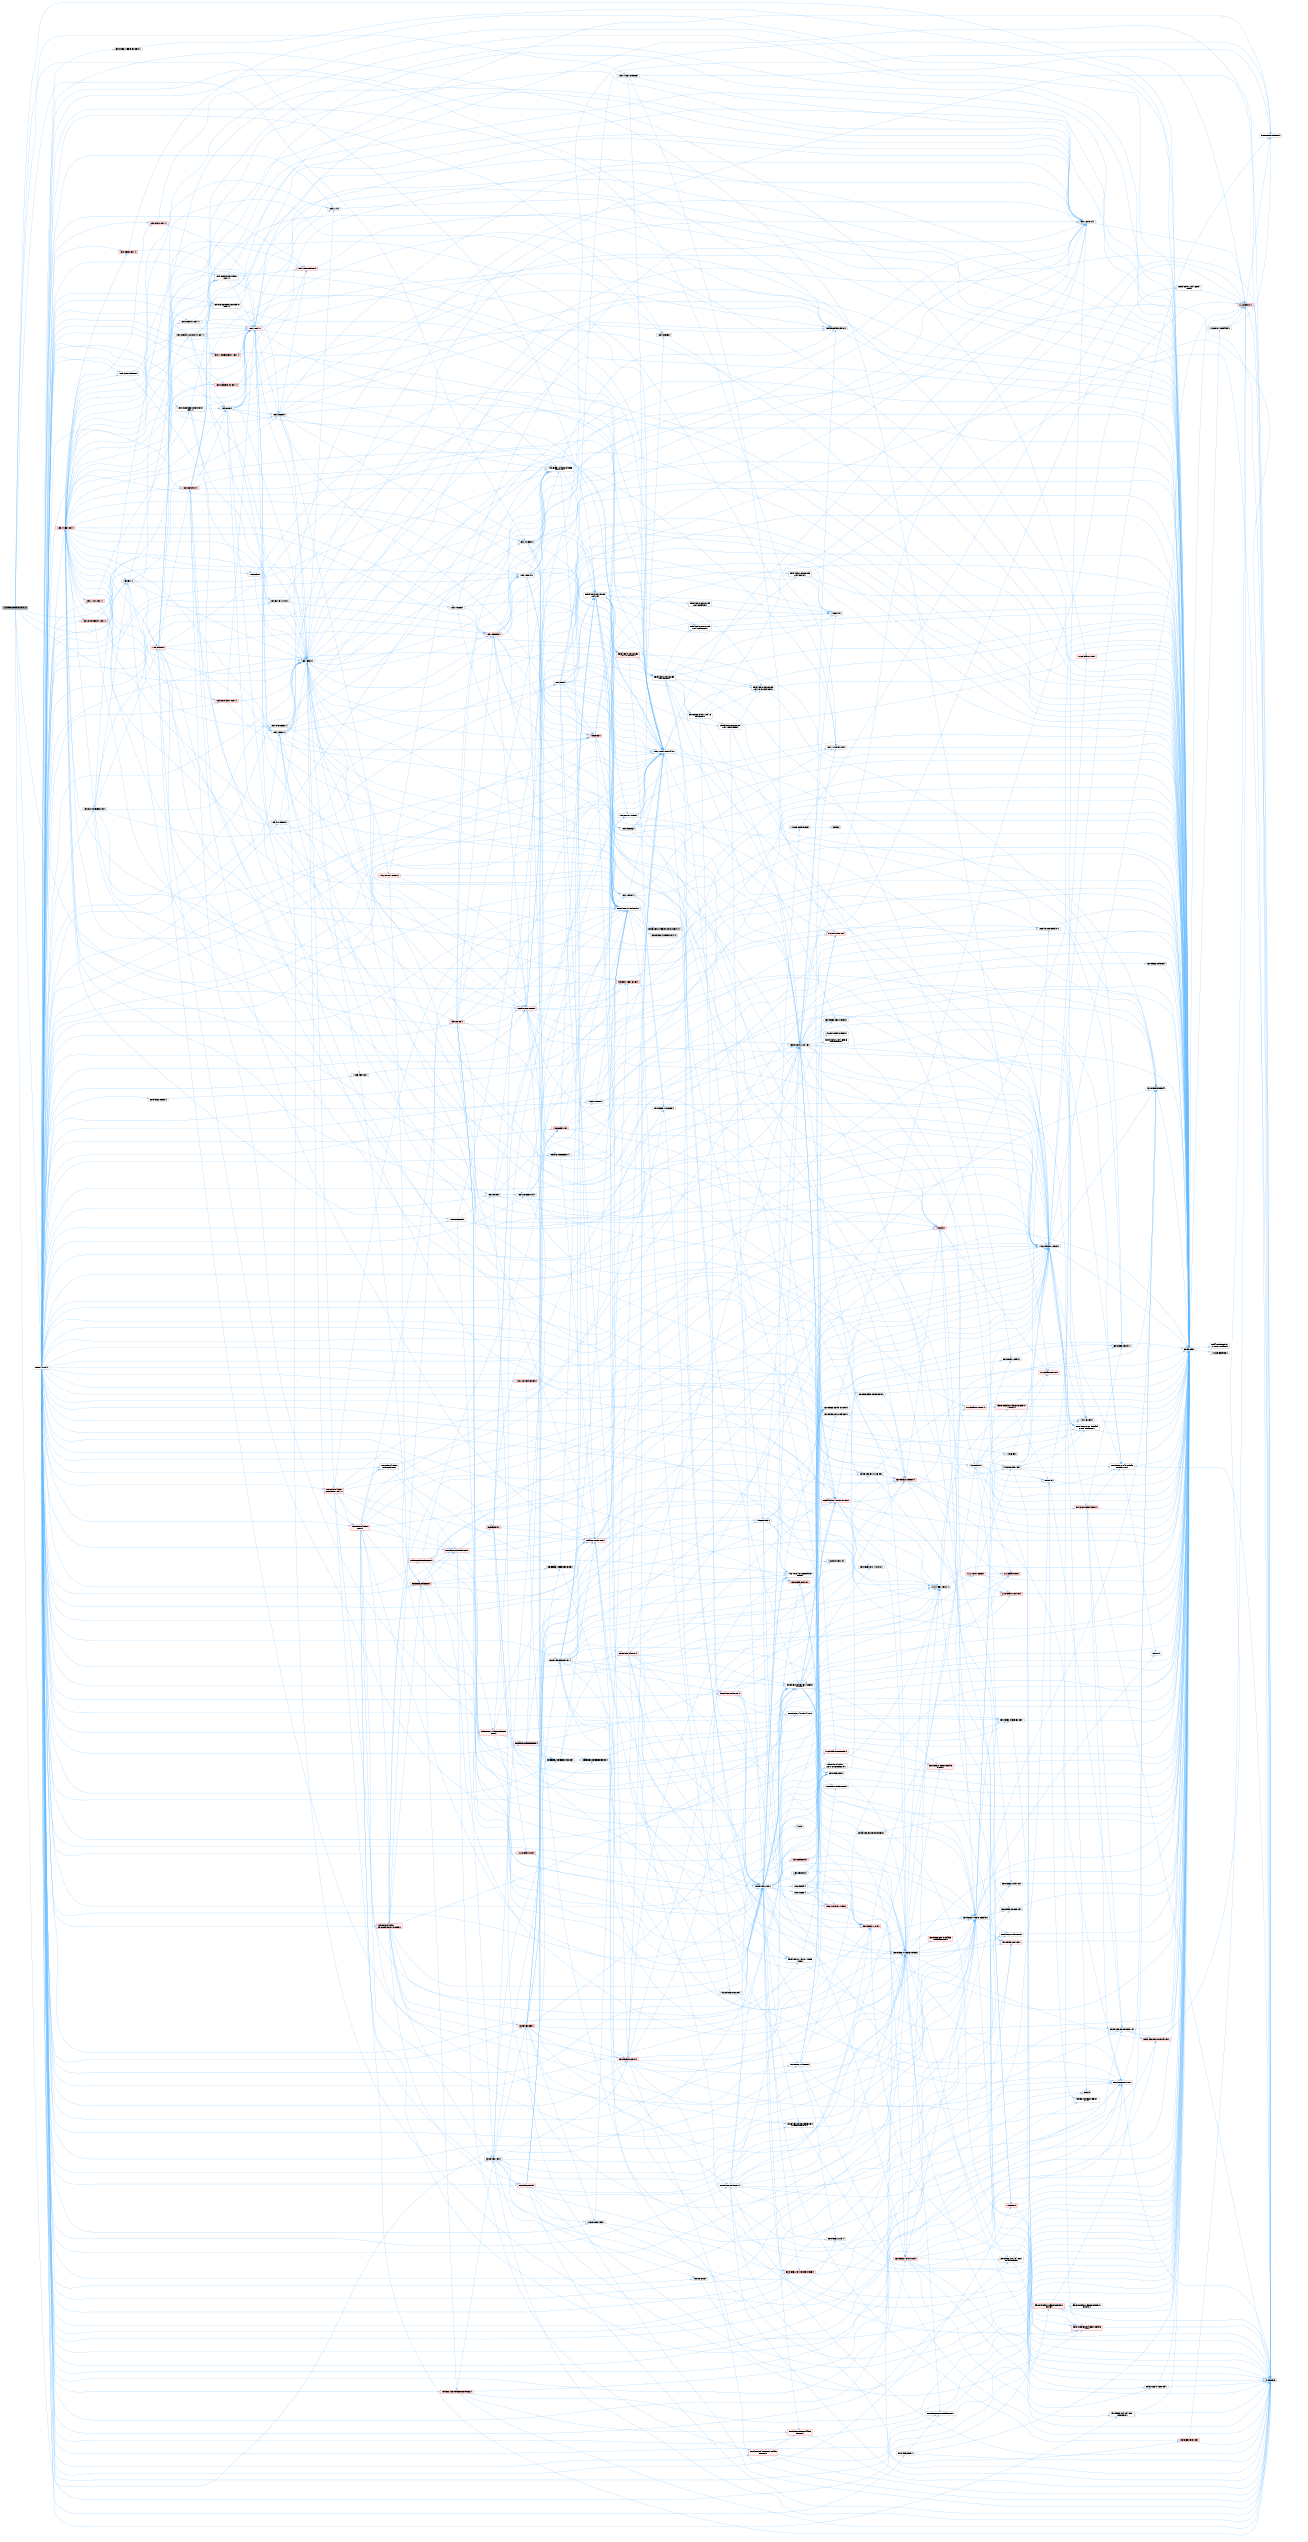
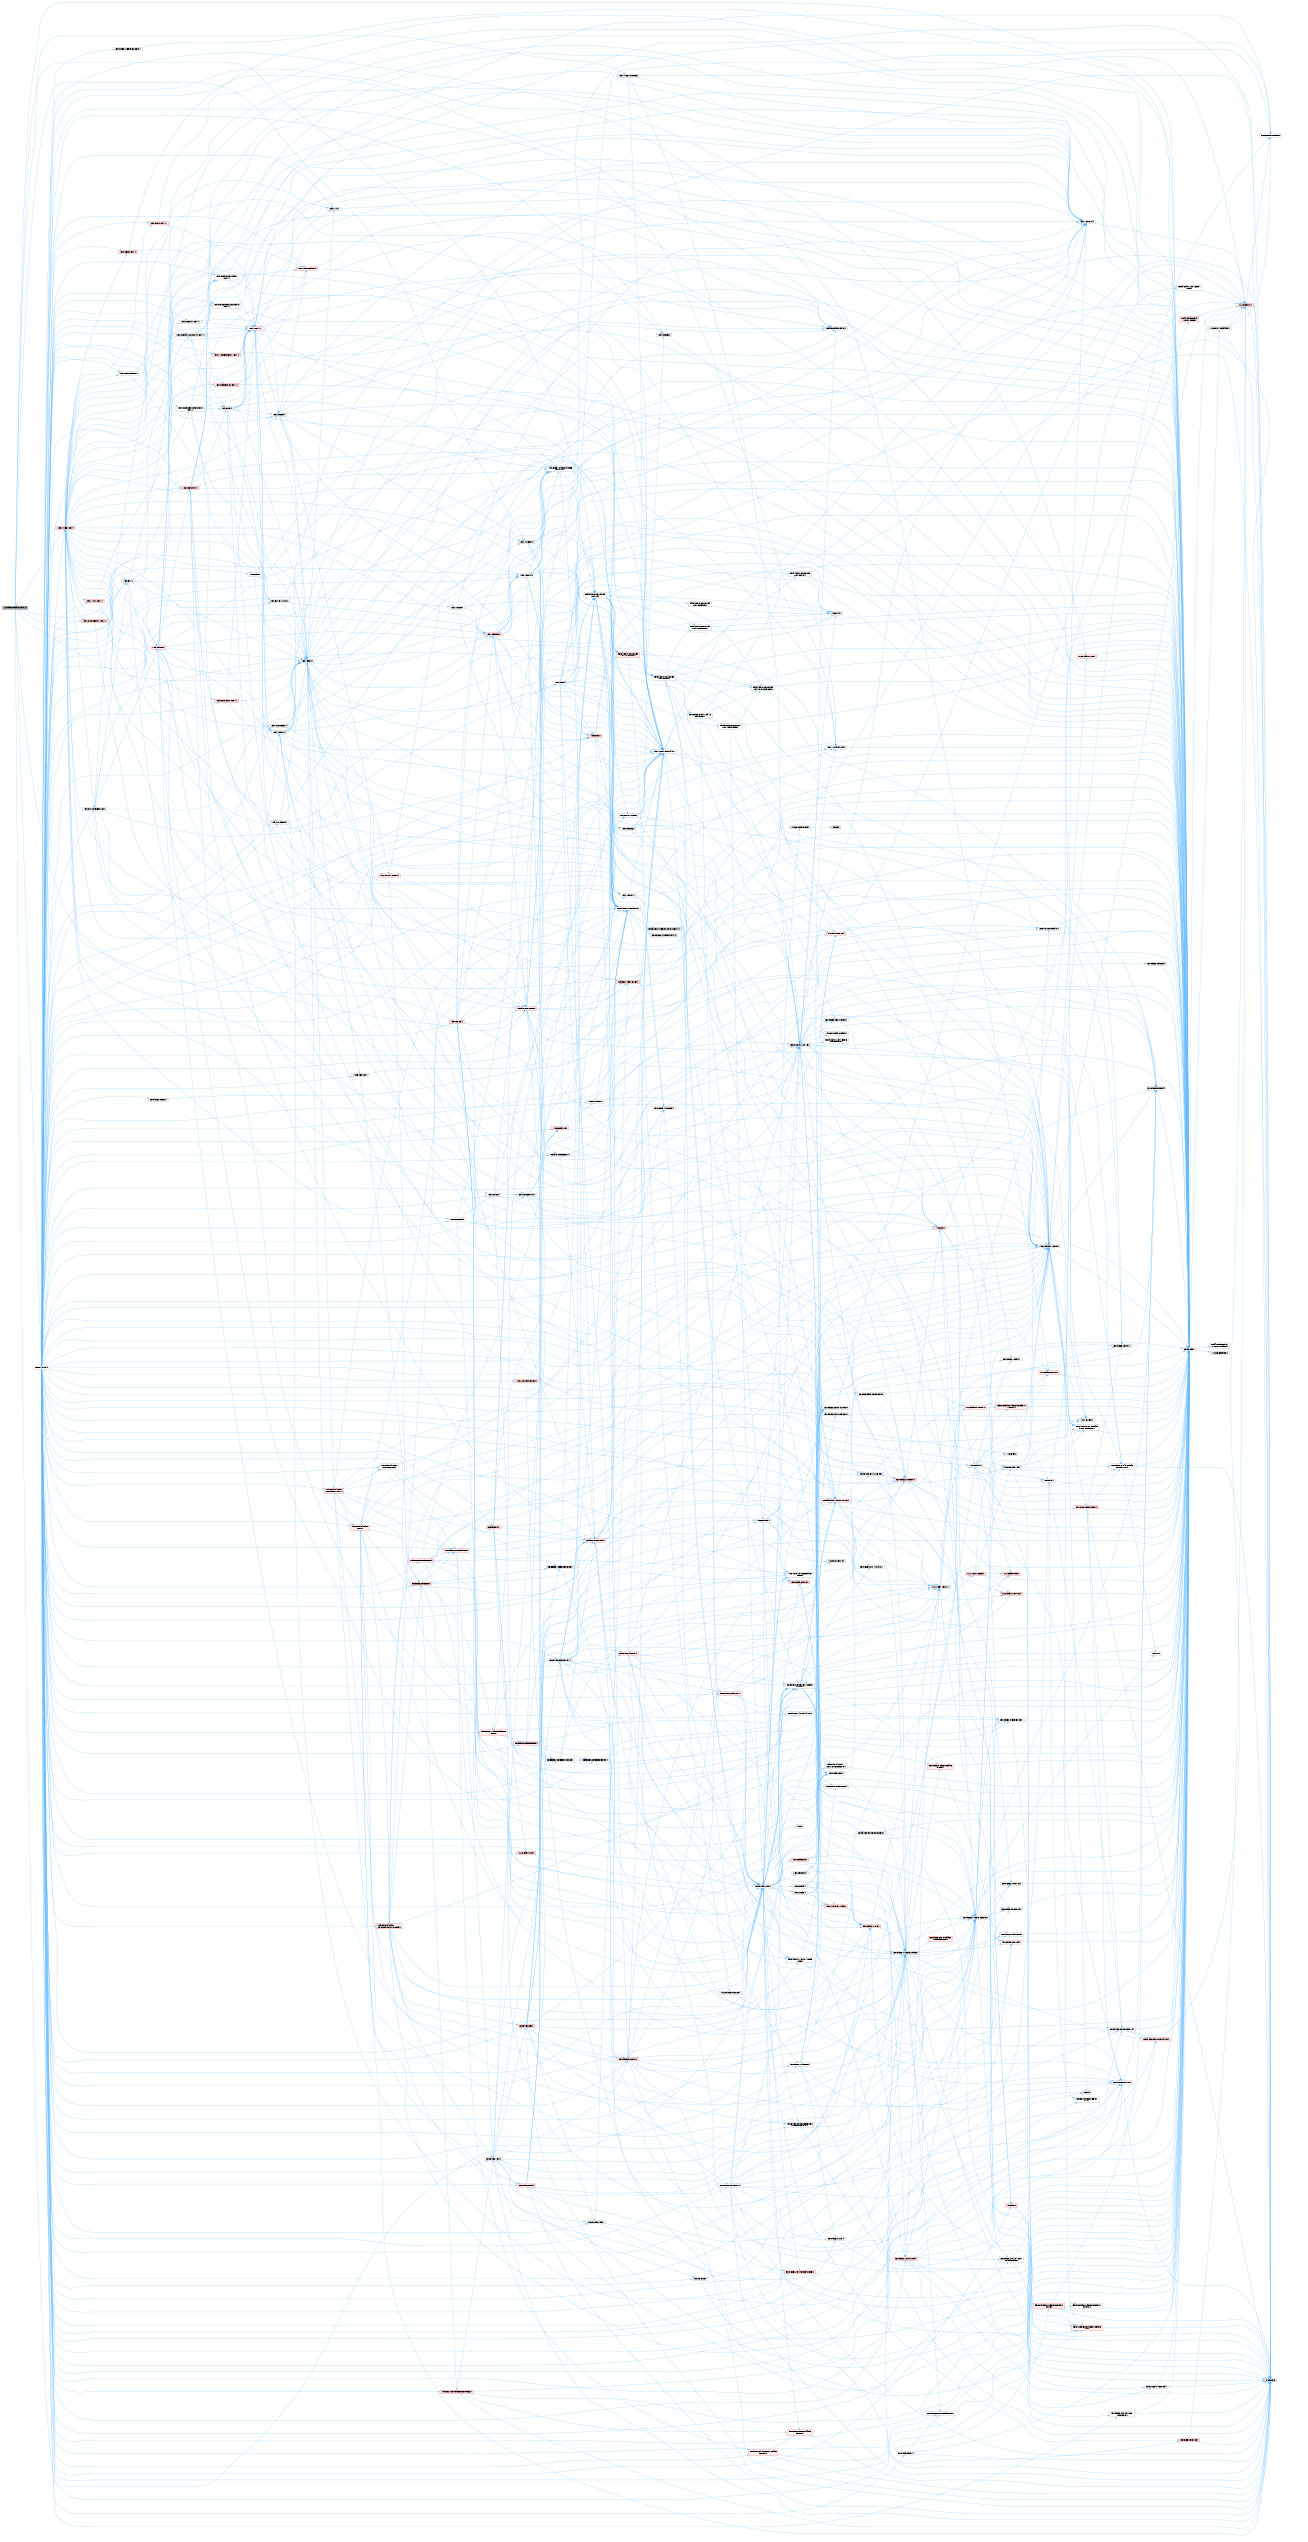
node "ProfilingDebugging /MemoryTrace.h": added
edge "Math/UnrealMath.h" -> "Math/Quat.h": now "Math/UnrealMath.h" -> "WorldCompositionUtility.h"
node "HAL/PlatformProperties.h": removed
